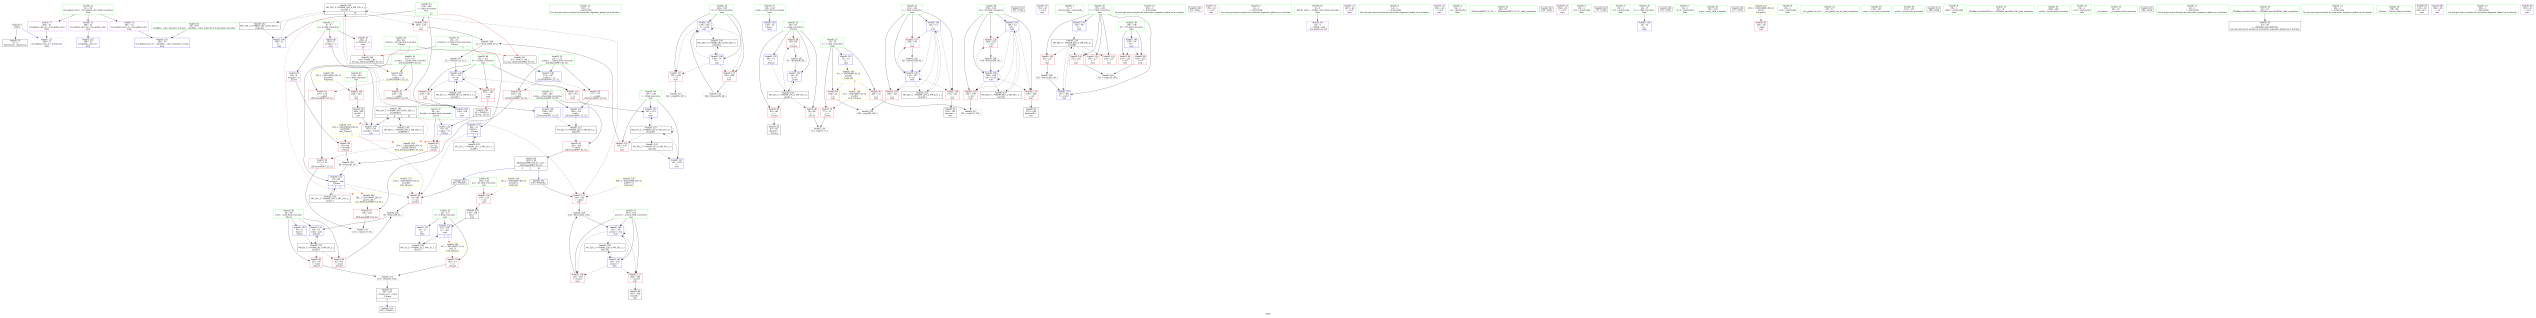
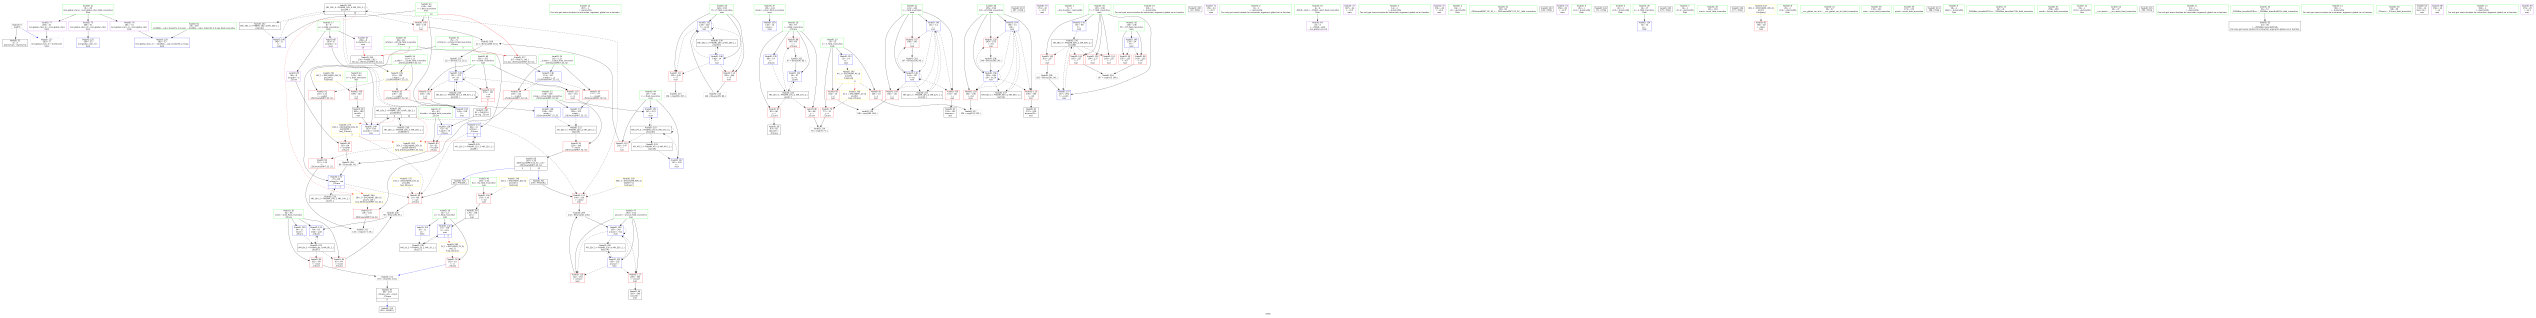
edge "NodeID: 78" -> "NodeID: 212": color black -> blue
